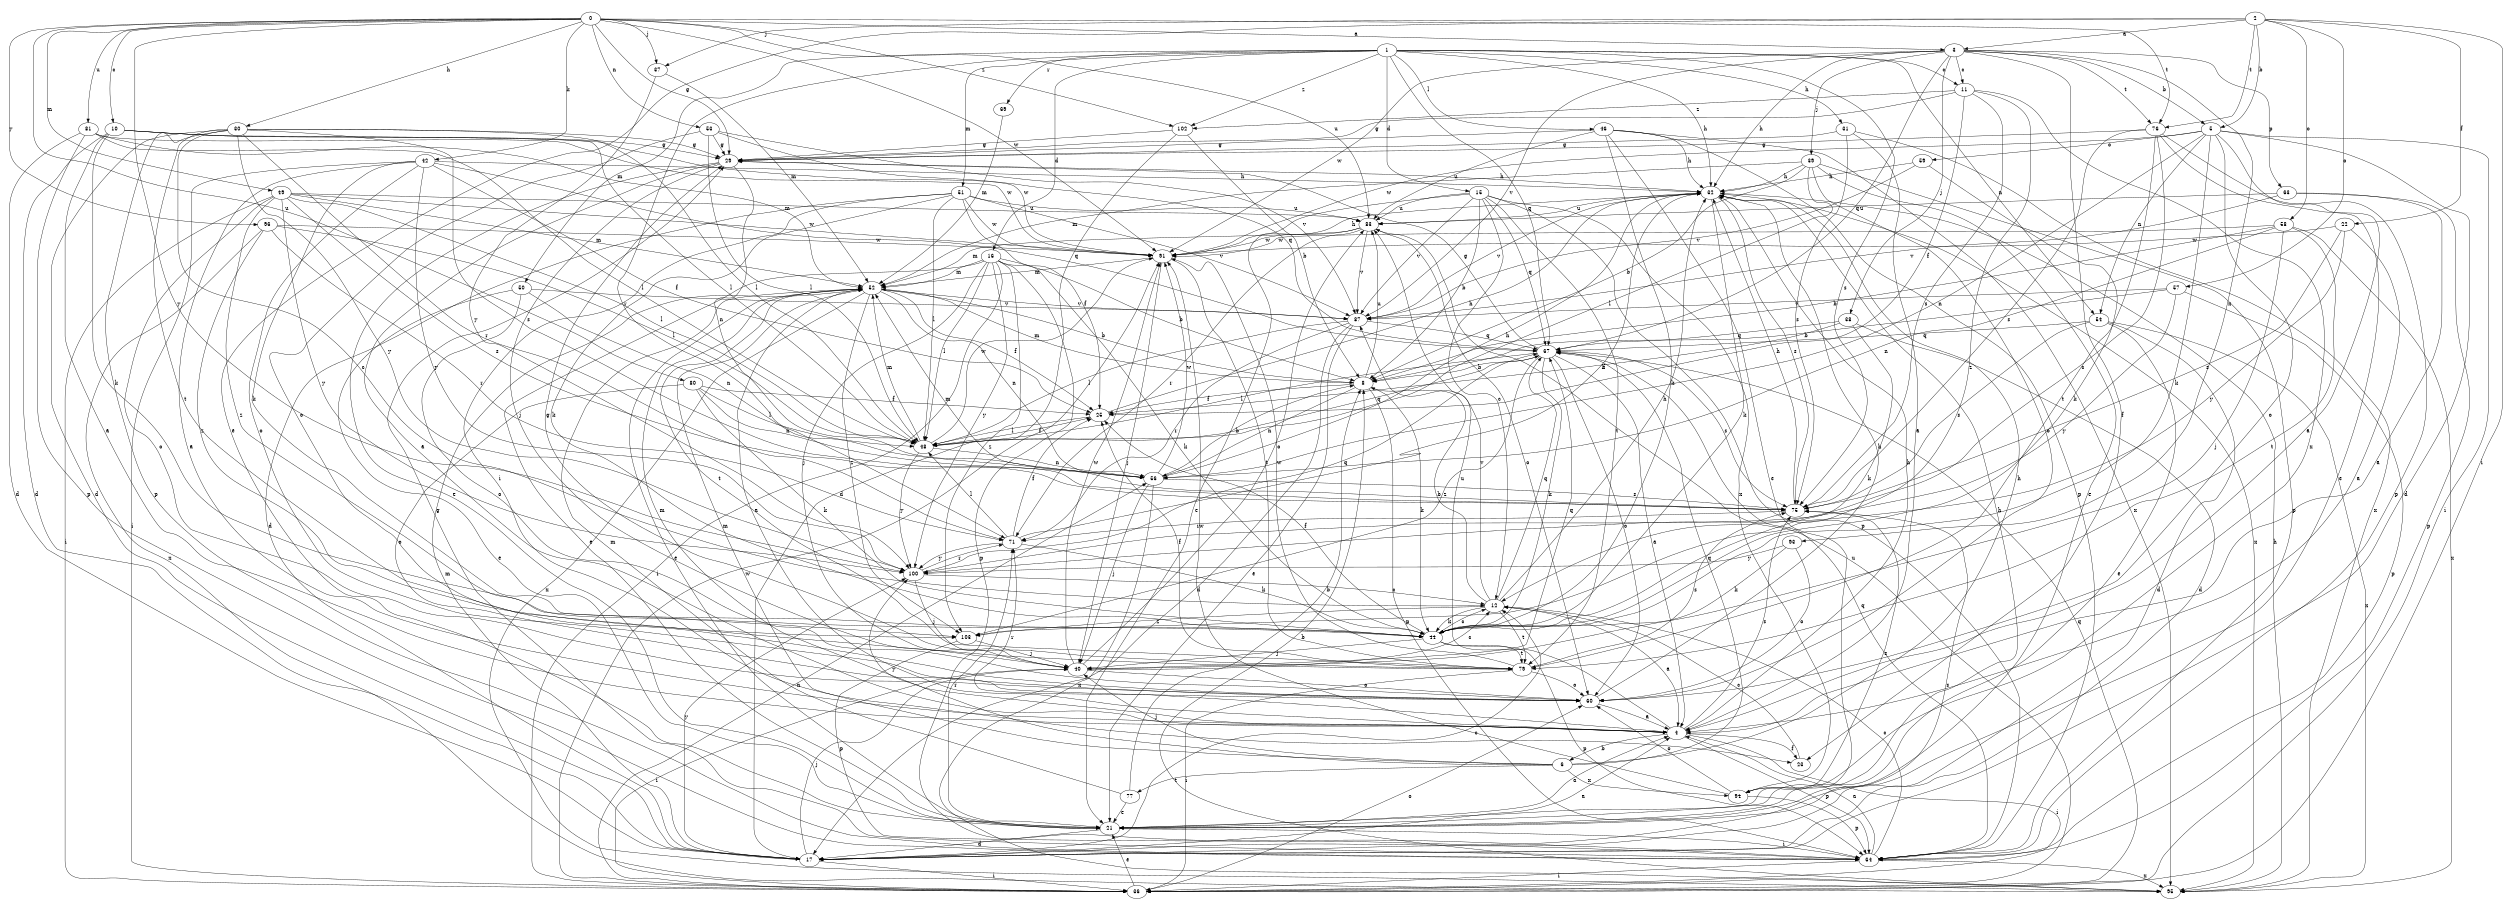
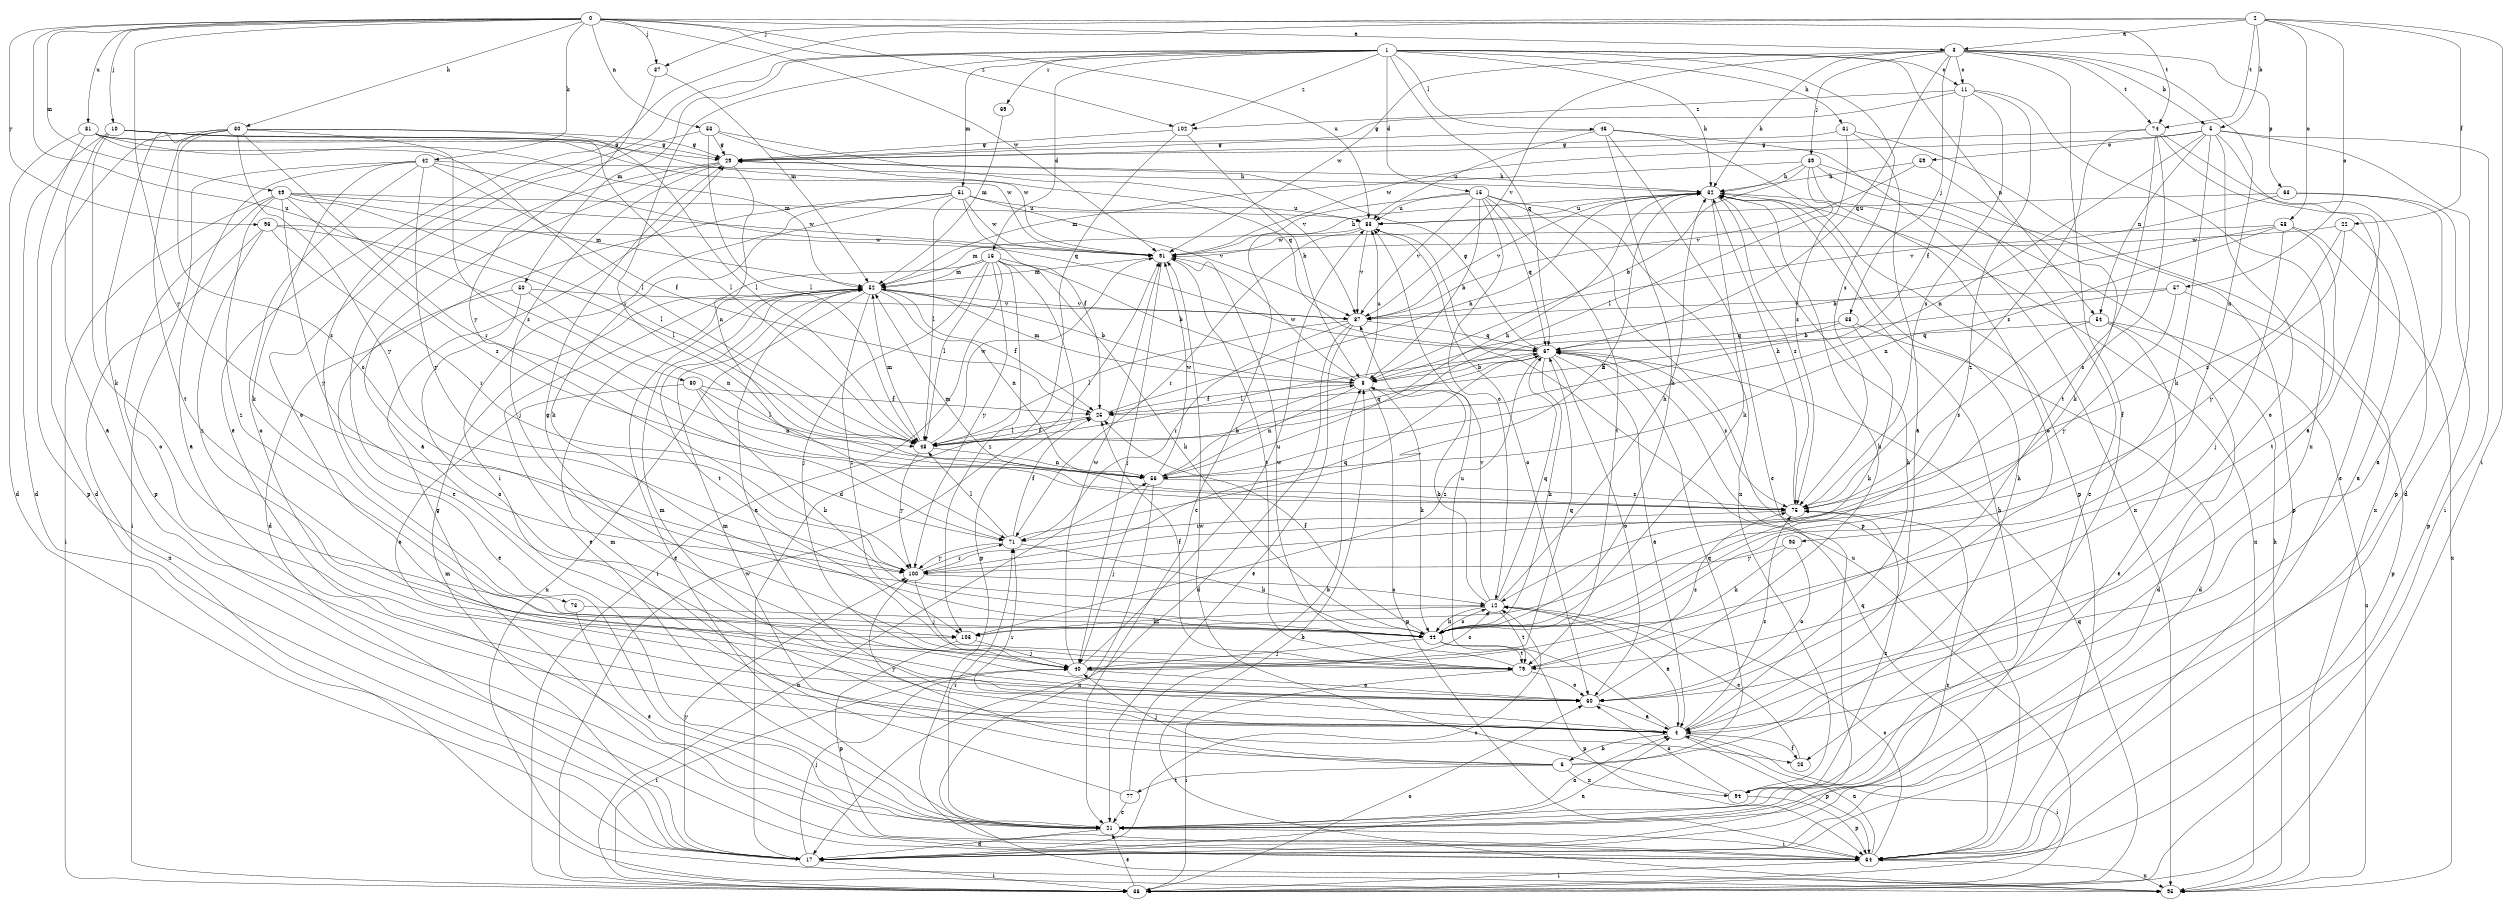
edge "0" -> "10": label "c" -> "j"
edge "0" -> "29": now "81" -> "29"
node "76": label "76" -> "74"
edge "46" -> "32": removed, label "h"
edge "83" -> "91": now "8" -> "91"
edge "40" -> "83": label "o" -> "u"
node "73": added
